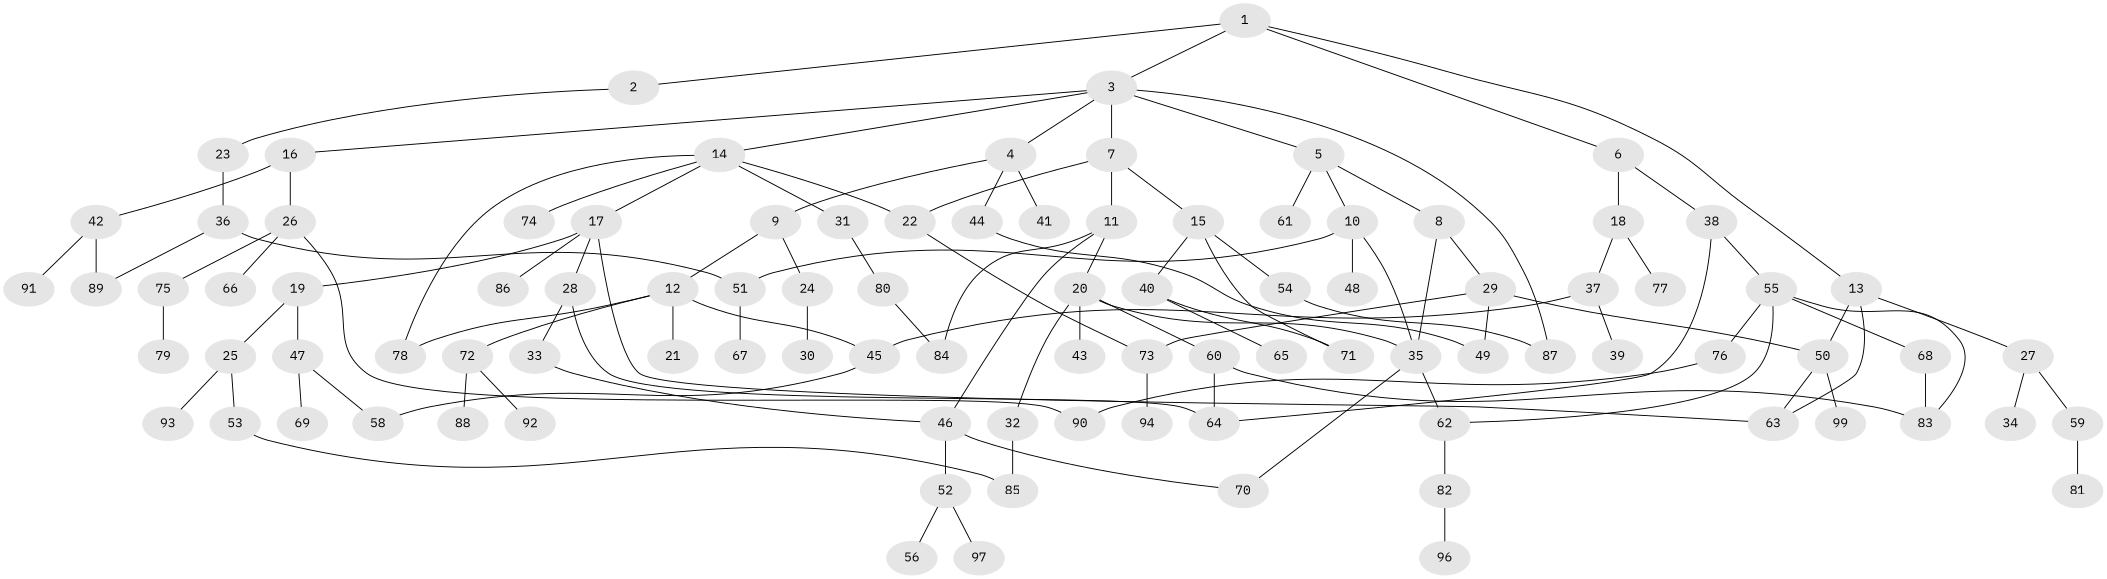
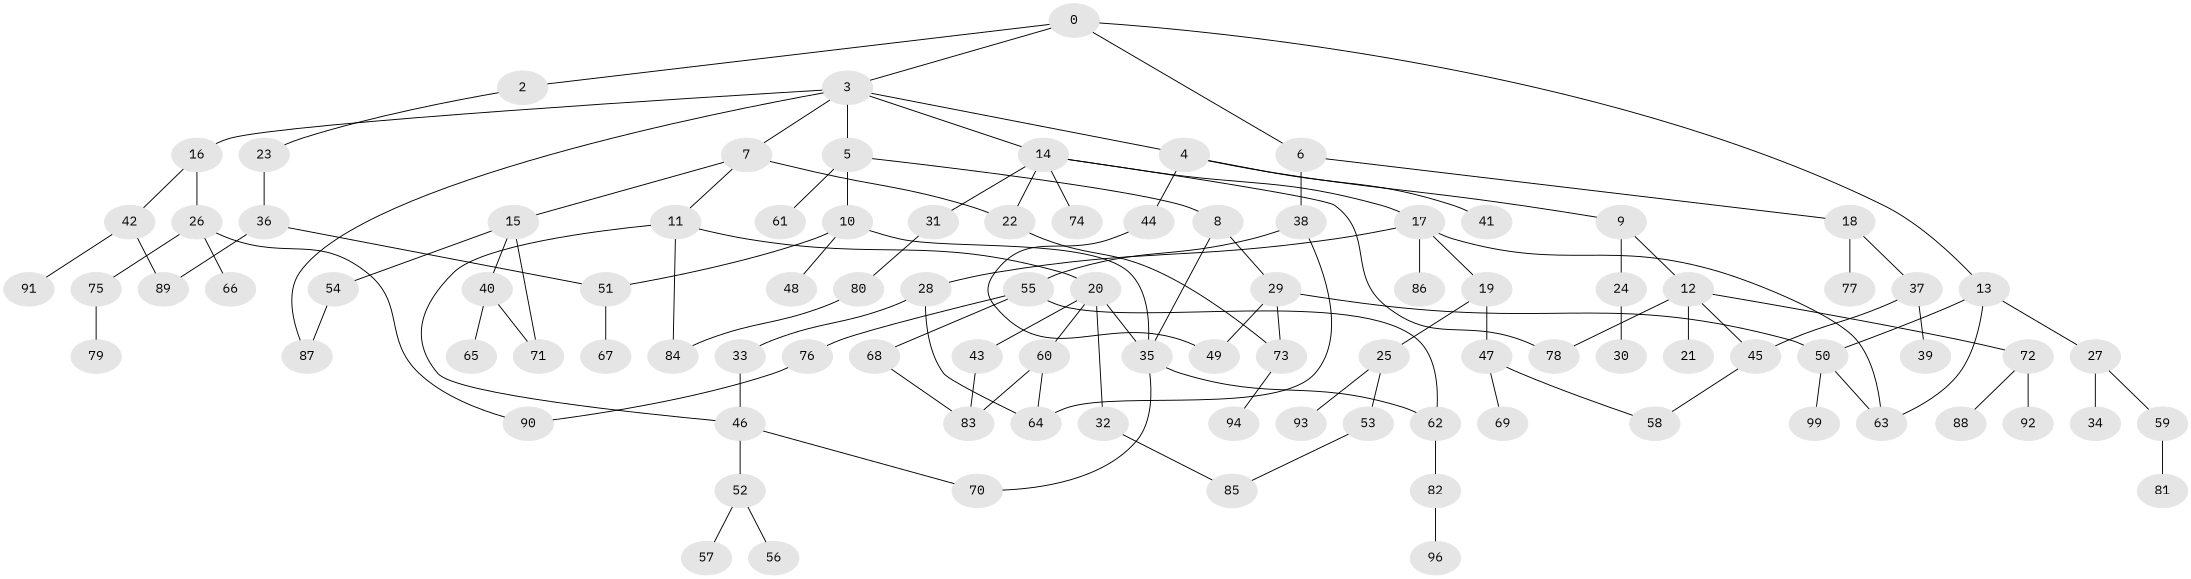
node "1": label "1" -> "0"
edge "55" -- "83": now "43" -- "83"
node "97": label "97" -> "57"
